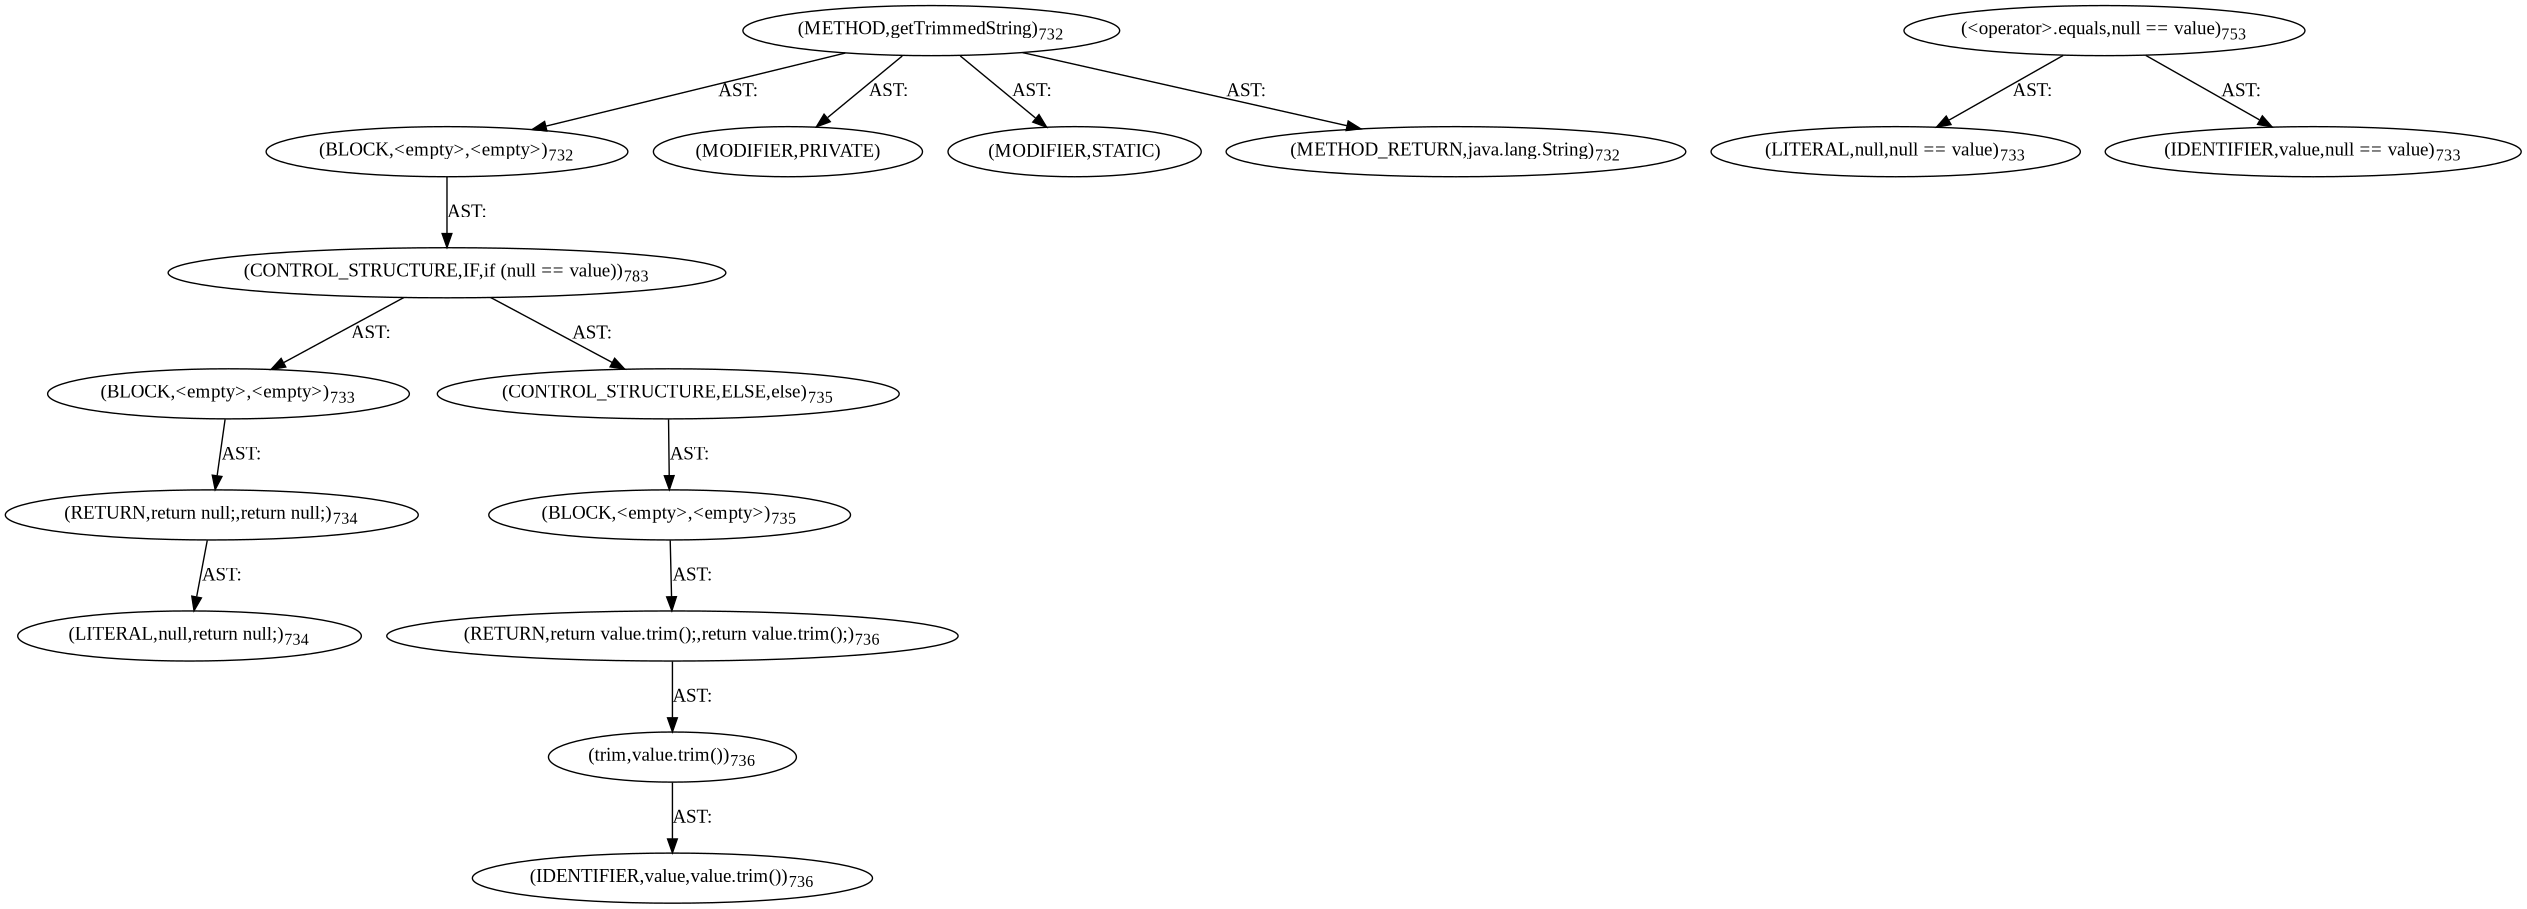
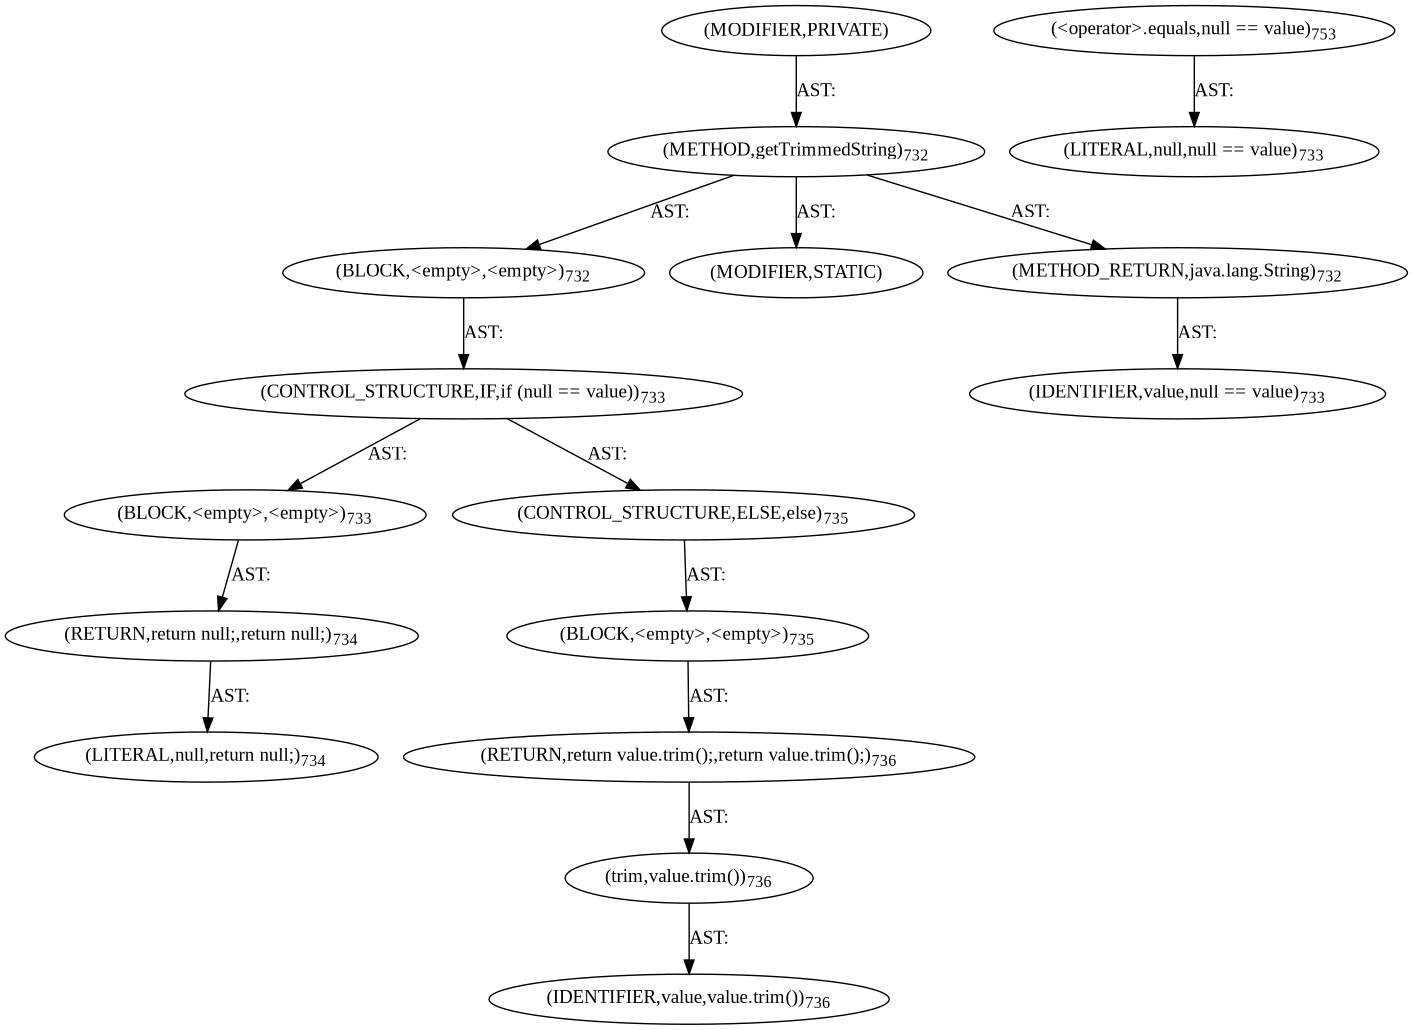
edge "(METHOD,getTrimmedString)" -> "(MODIFIER,PRIVATE)": reversed
edge "(<operator>.equals,null == value)" -> "(IDENTIFIER,value,null == value)": now "(METHOD_RETURN,java.lang.String)" -> "(IDENTIFIER,value,null == value)"
node "(CONTROL_STRUCTURE,IF,if (null == value))": text "783" -> "733"
